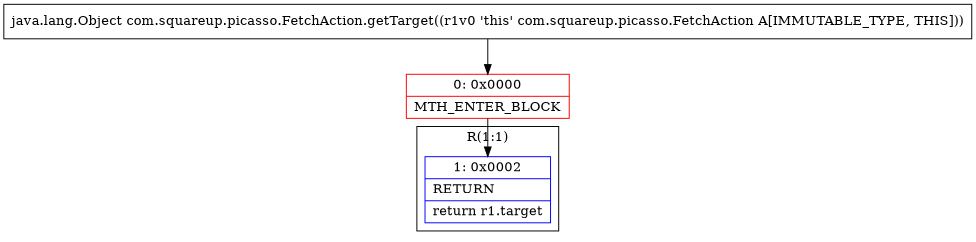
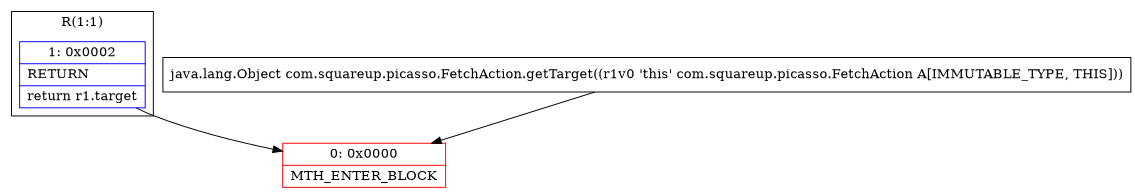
edge "0: 0x0000" -> "1: 0x0002": reversed
